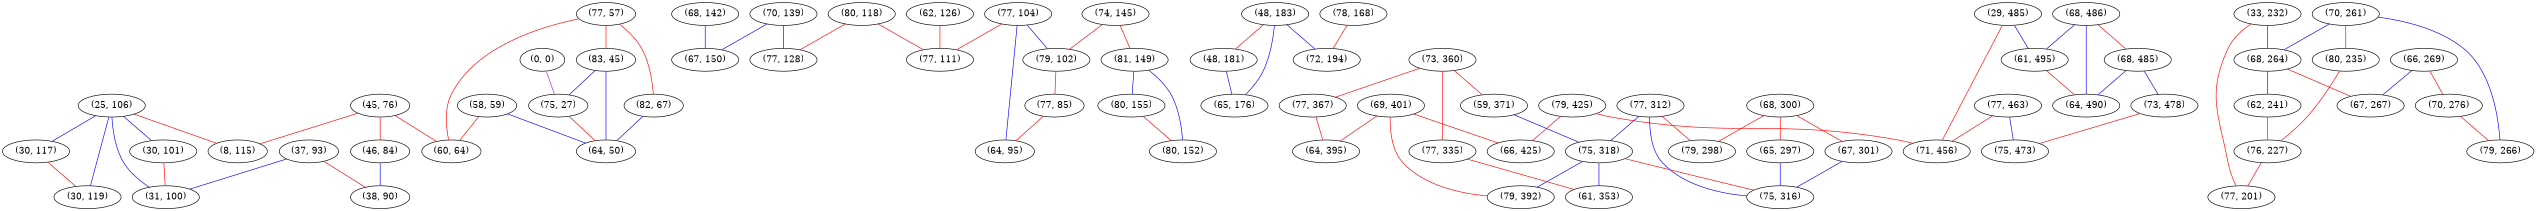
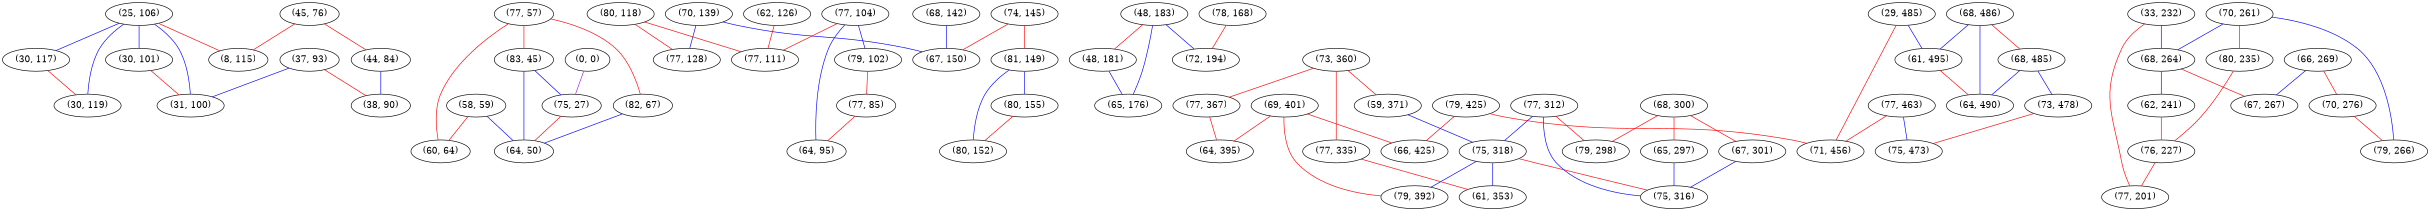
edge "(74, 145)" -- "(79, 102)": now "(74, 145)" -- "(67, 150)"
edge "(45, 76)" -- "(60, 64)": removed
node "(46, 84)": label "(46, 84)" -> "(44, 84)"
